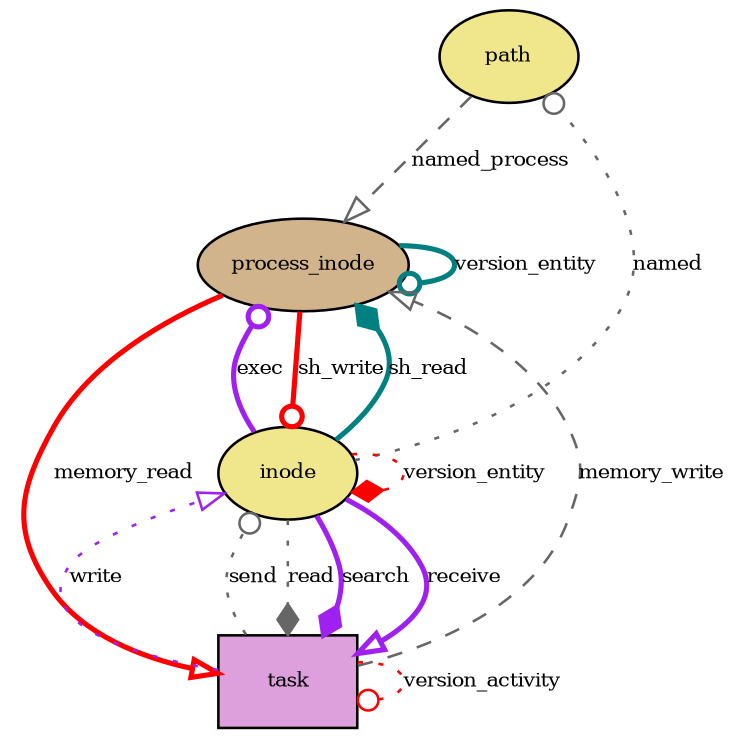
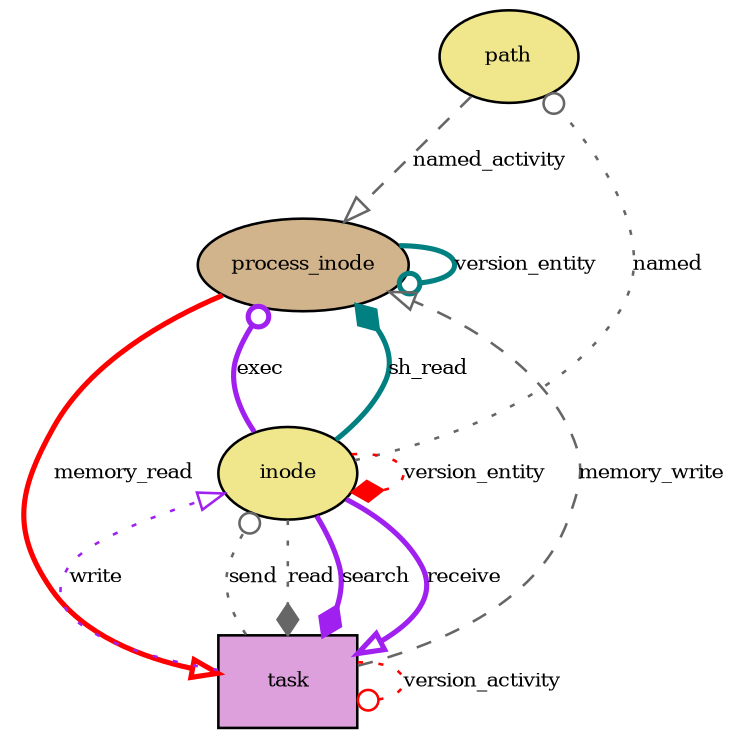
edge "path" -> "process_inode": label "named_process" -> "named_activity"
edge "process_inode" -> "inode": removed, label "sh_write"
